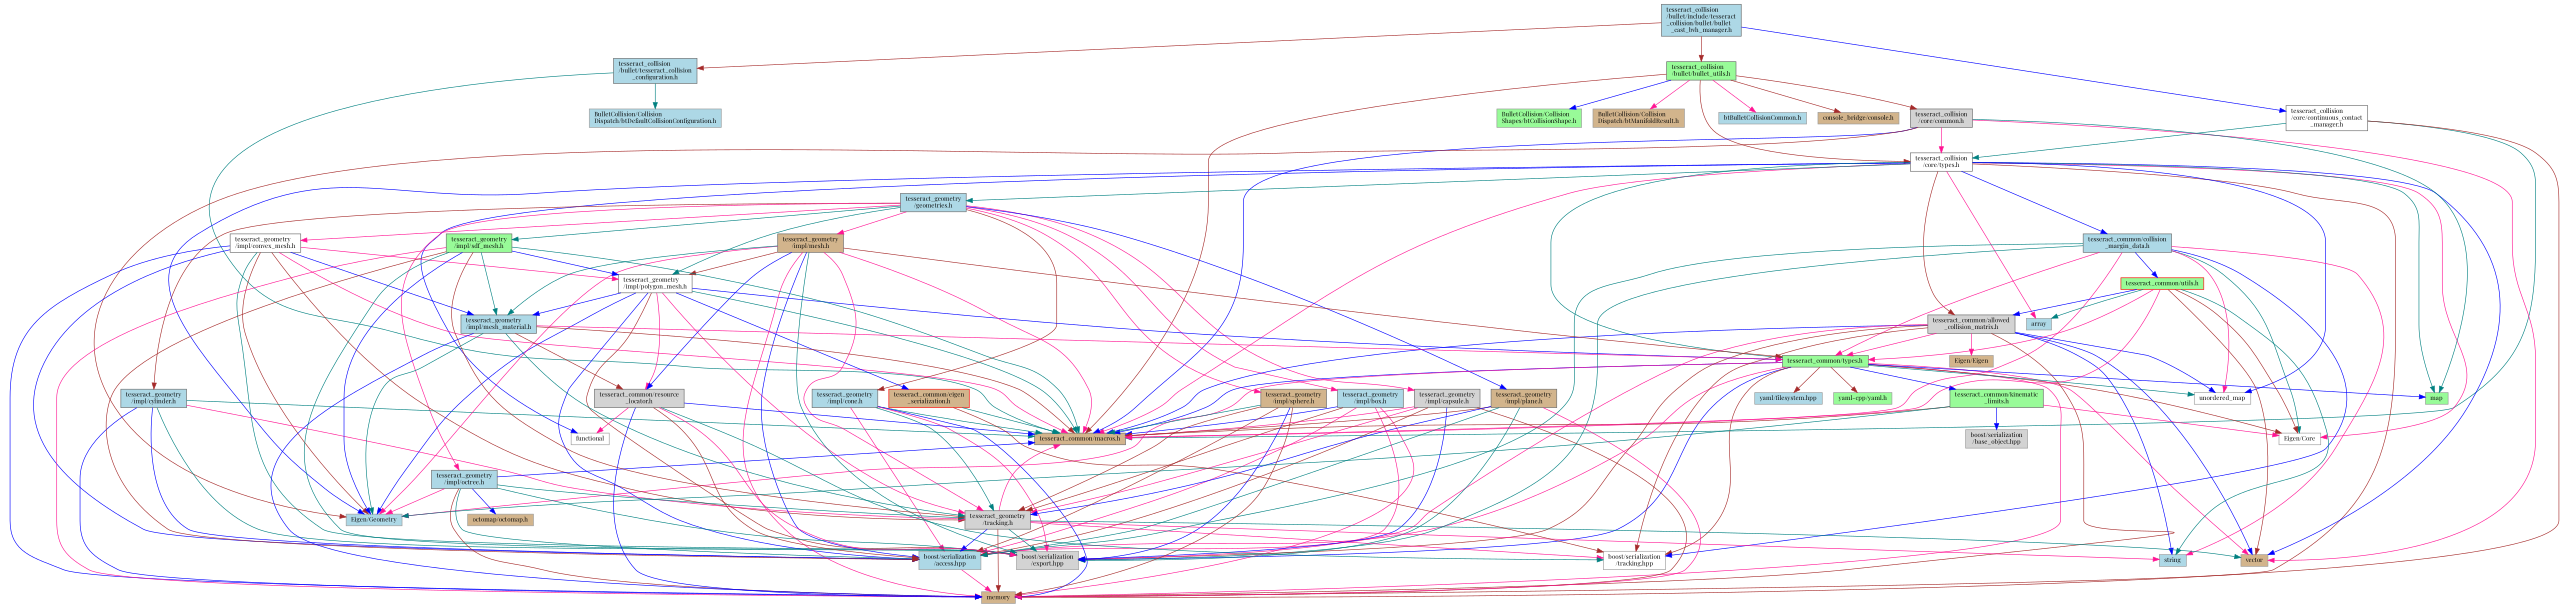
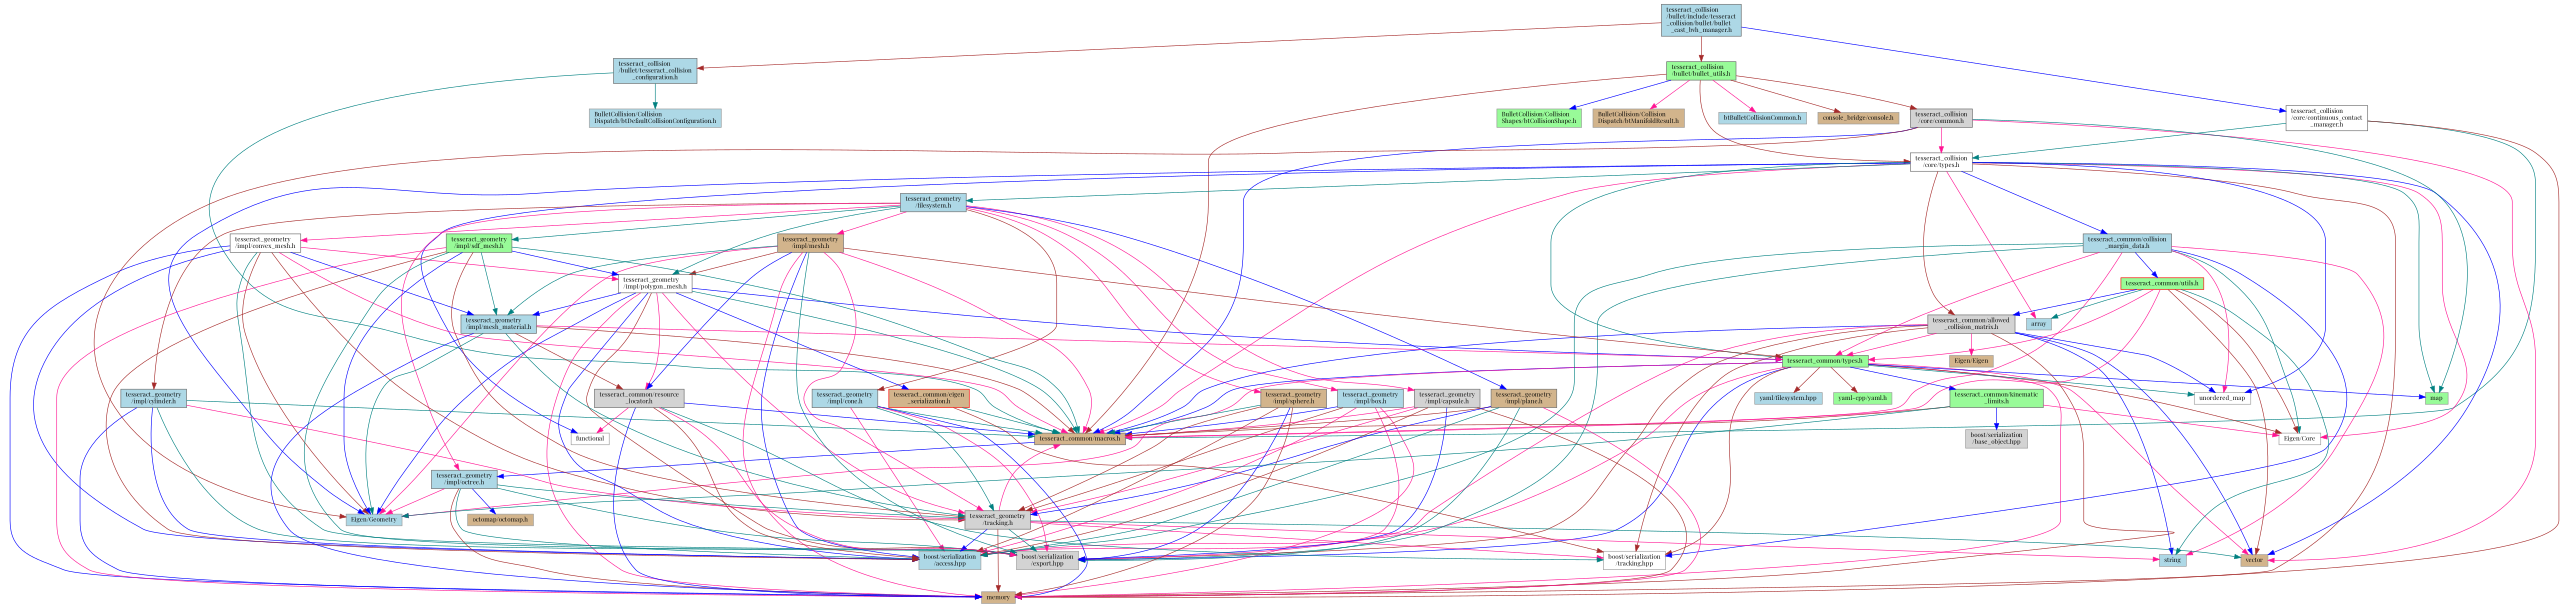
node "tesseract_geometry /geometries.h": label "tesseract_geometry /geometries.h" -> "tesseract_geometry /filesystem.h"
edge "tesseract_geometry /impl/octree.h" -> "tesseract_common/macros.h": reversed
edge "boost/serialization /access.hpp" -> "memory": now "tesseract_geometry /impl/polygon_mesh.h" -> "memory"
